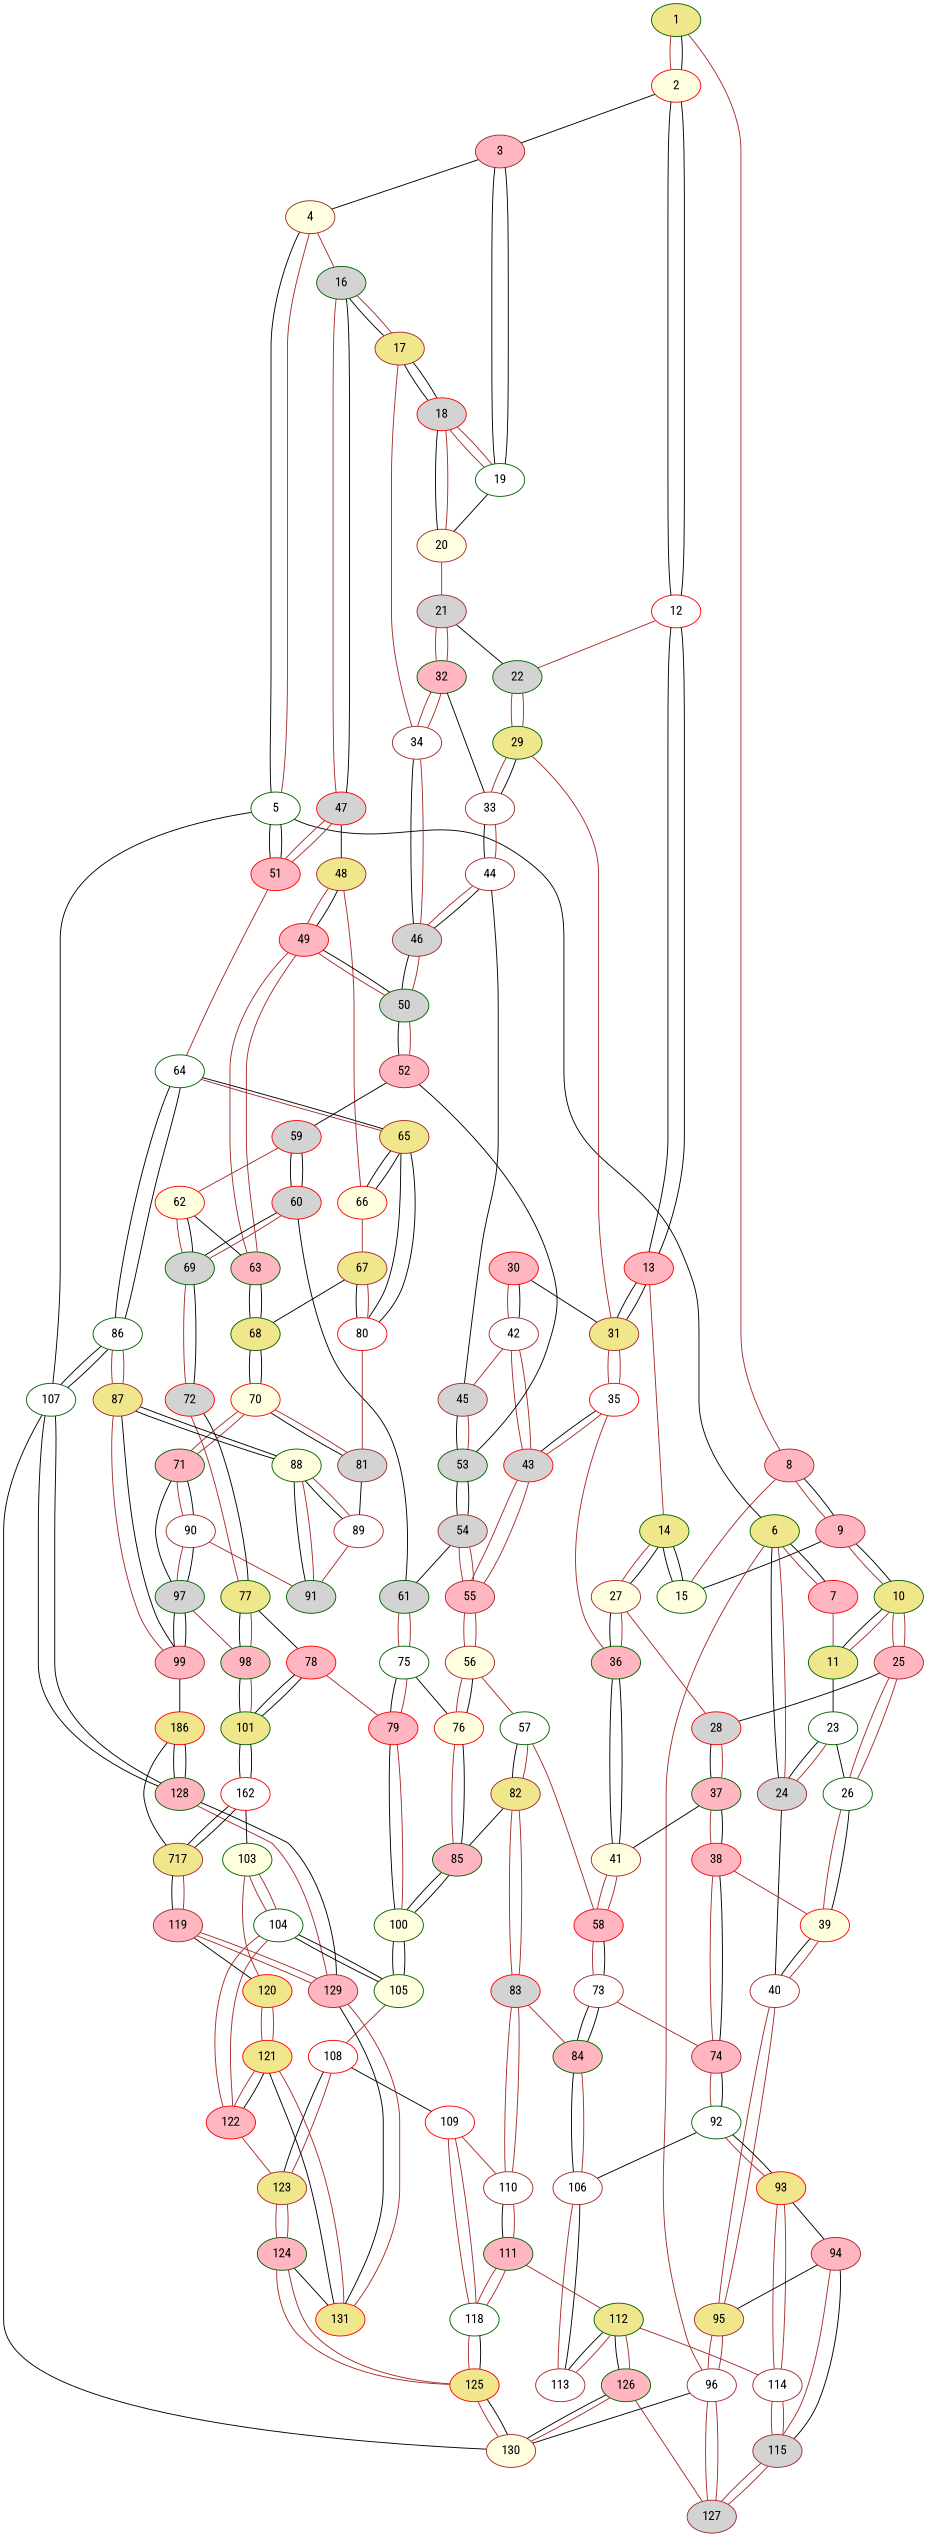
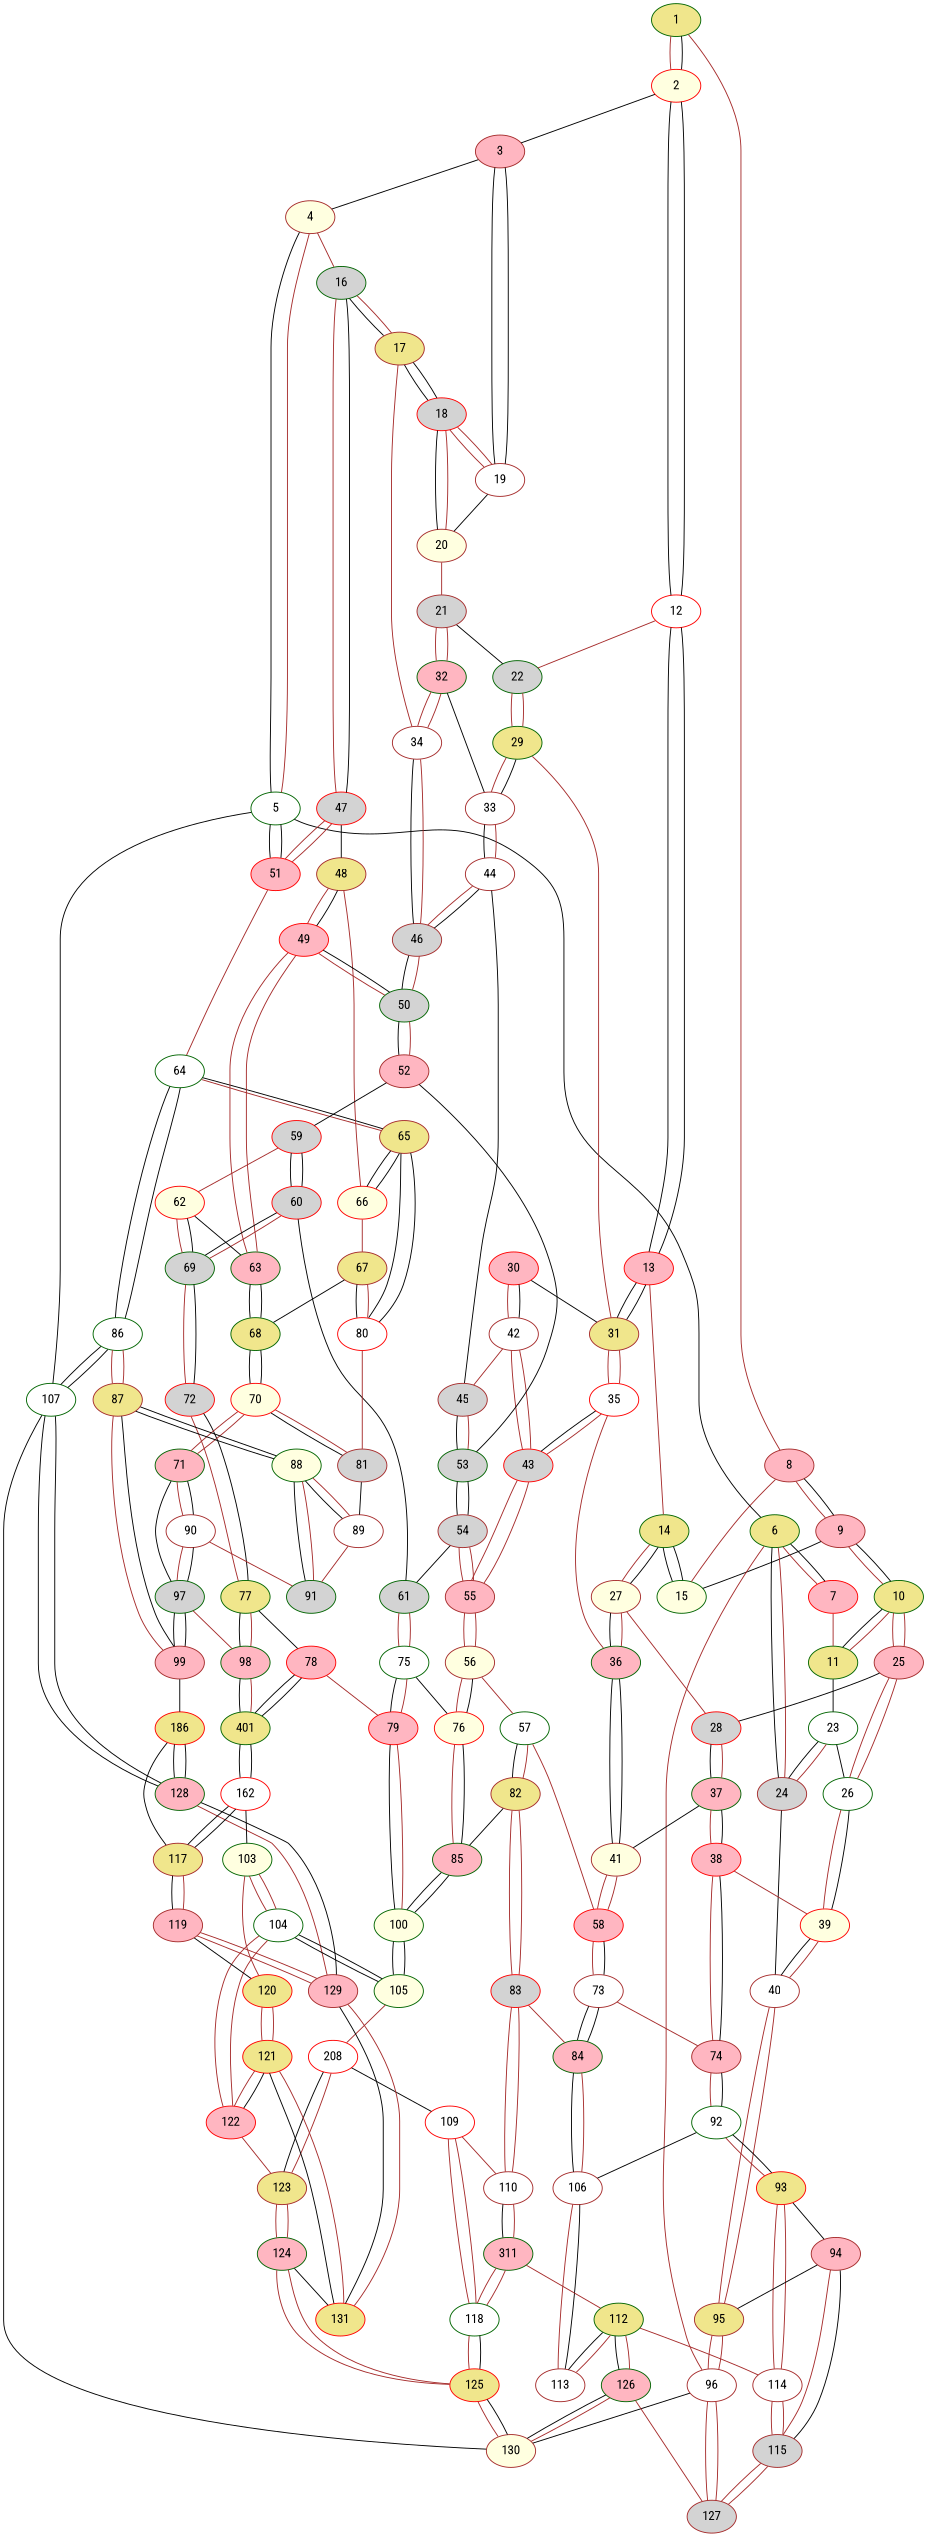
node "19": color darkgreen -> brown
node "101": label "101" -> "401"
node "717": label "717" -> "117"
node "108": label "108" -> "208"
node "111": label "111" -> "311"
